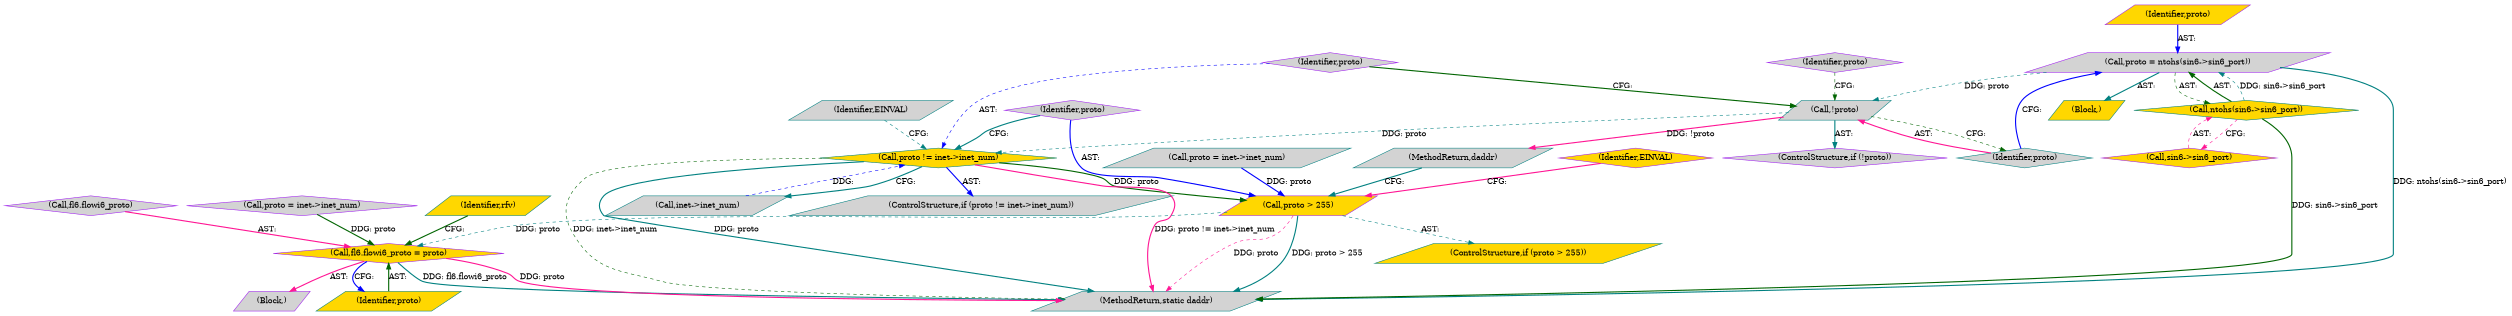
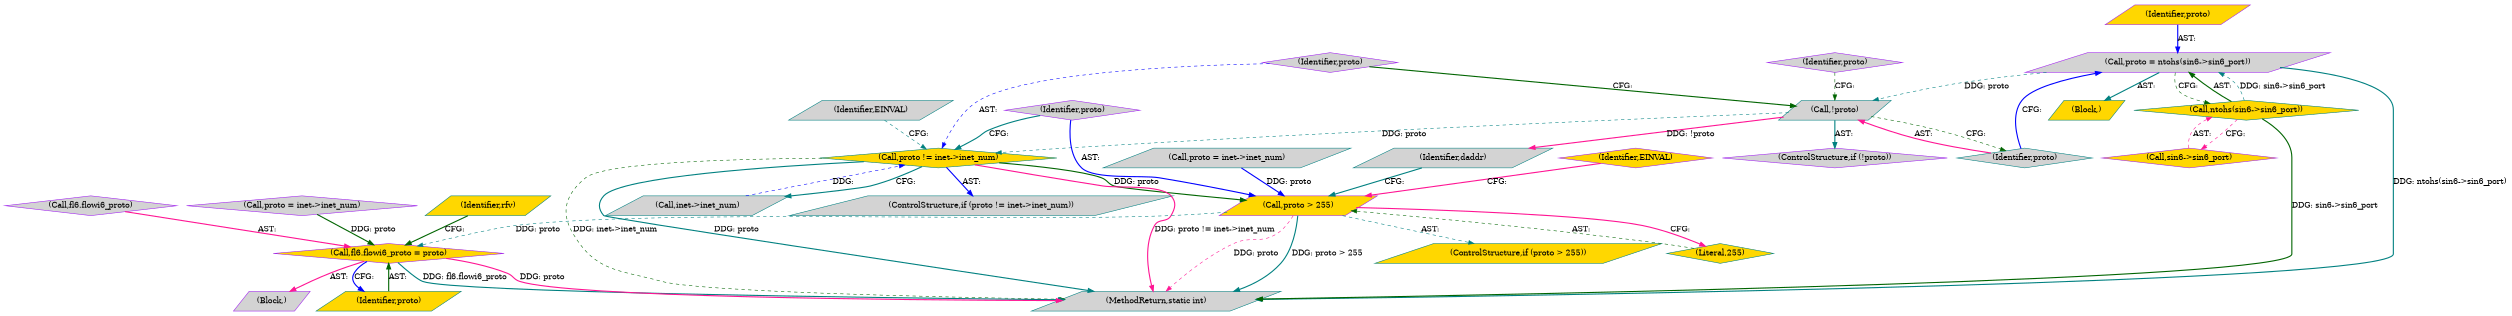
edge "(Call,proto = ntohs(sin6->sin6_port))" -> "(Call,ntohs(sin6->sin6_port))": label "AST: " -> "CFG: "
node "(MethodReturn,daddr)": label "(MethodReturn,daddr)" -> "(Identifier,daddr)"
node "(Literal,255)": added
node "(MethodReturn,static daddr)": label "(MethodReturn,static daddr)" -> "(MethodReturn,static int)"
